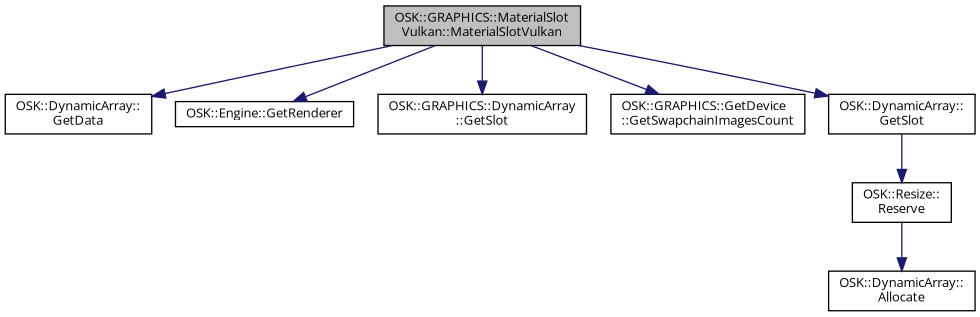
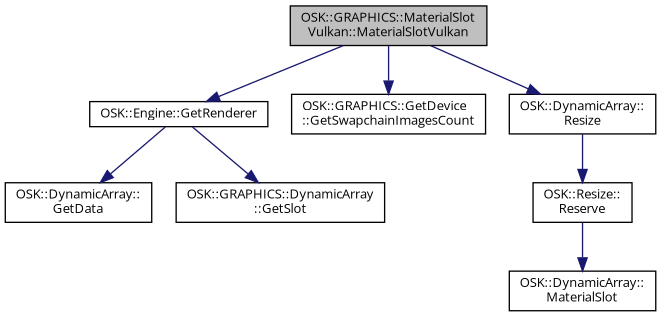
edge "OSK::GRAPHICS::MaterialSlot Vulkan::MaterialSlotVulkan" -> "OSK::GRAPHICS::DynamicArray ::GetSlot": now "OSK::Engine::GetRenderer" -> "OSK::GRAPHICS::DynamicArray ::GetSlot"
edge "OSK::GRAPHICS::MaterialSlot Vulkan::MaterialSlotVulkan" -> "OSK::DynamicArray:: GetData": now "OSK::Engine::GetRenderer" -> "OSK::DynamicArray:: GetData"
node "OSK::DynamicArray:: GetSlot": label "OSK::DynamicArray:: GetSlot" -> "OSK::DynamicArray:: Resize"
node "OSK::DynamicArray:: Allocate": label "OSK::DynamicArray:: Allocate" -> "OSK::DynamicArray:: MaterialSlot"
